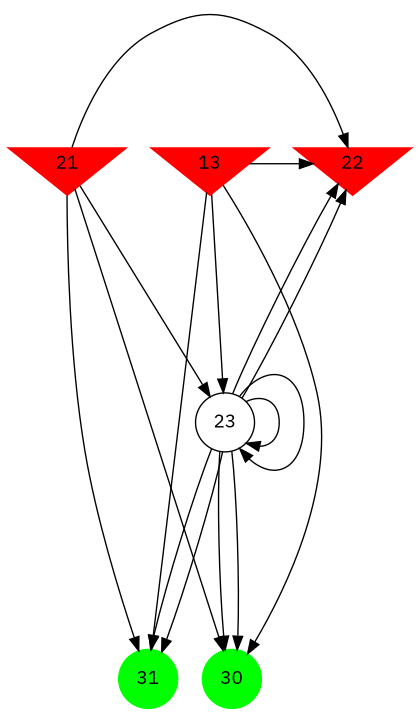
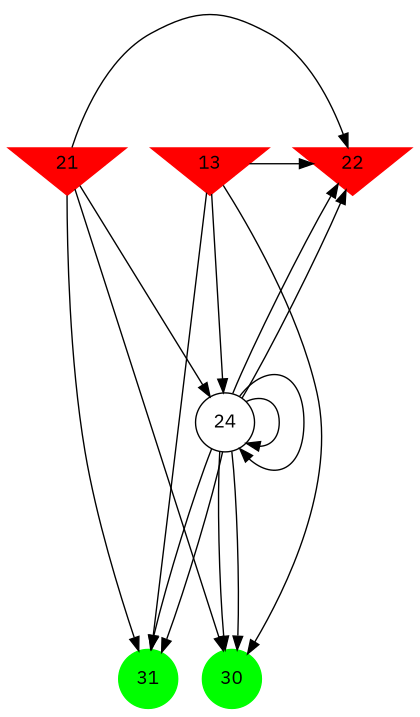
node "23": label "23" -> "24"
